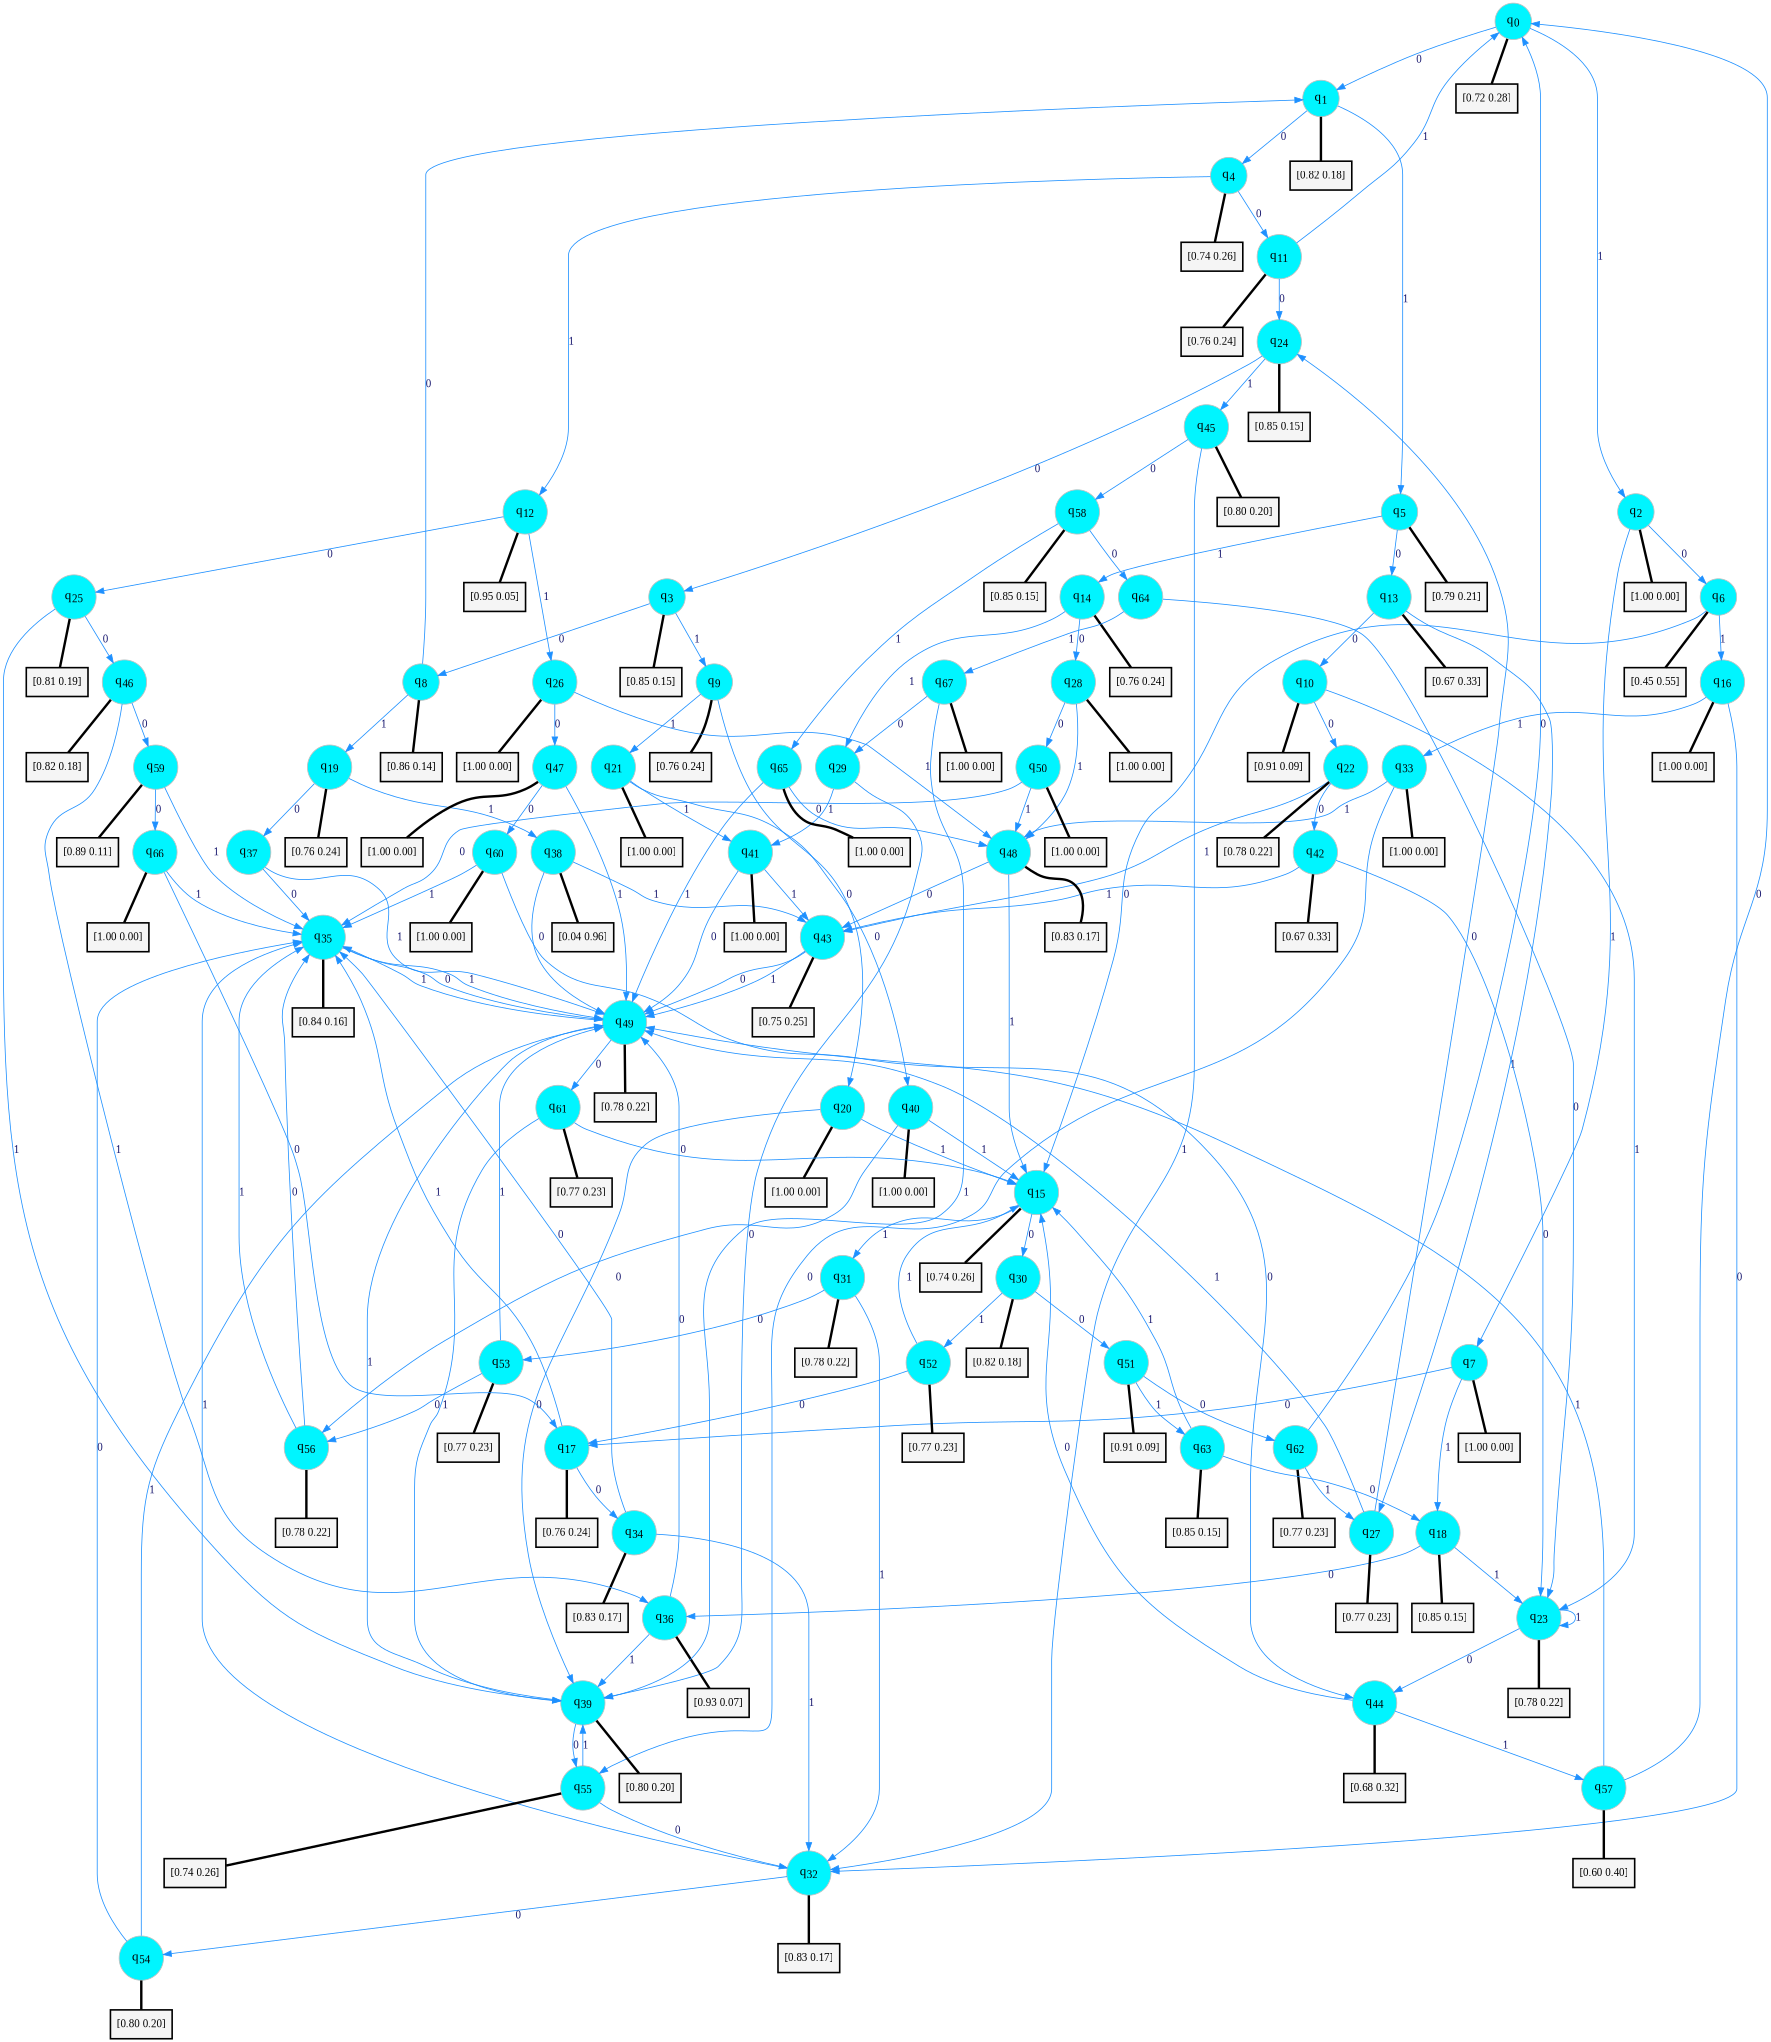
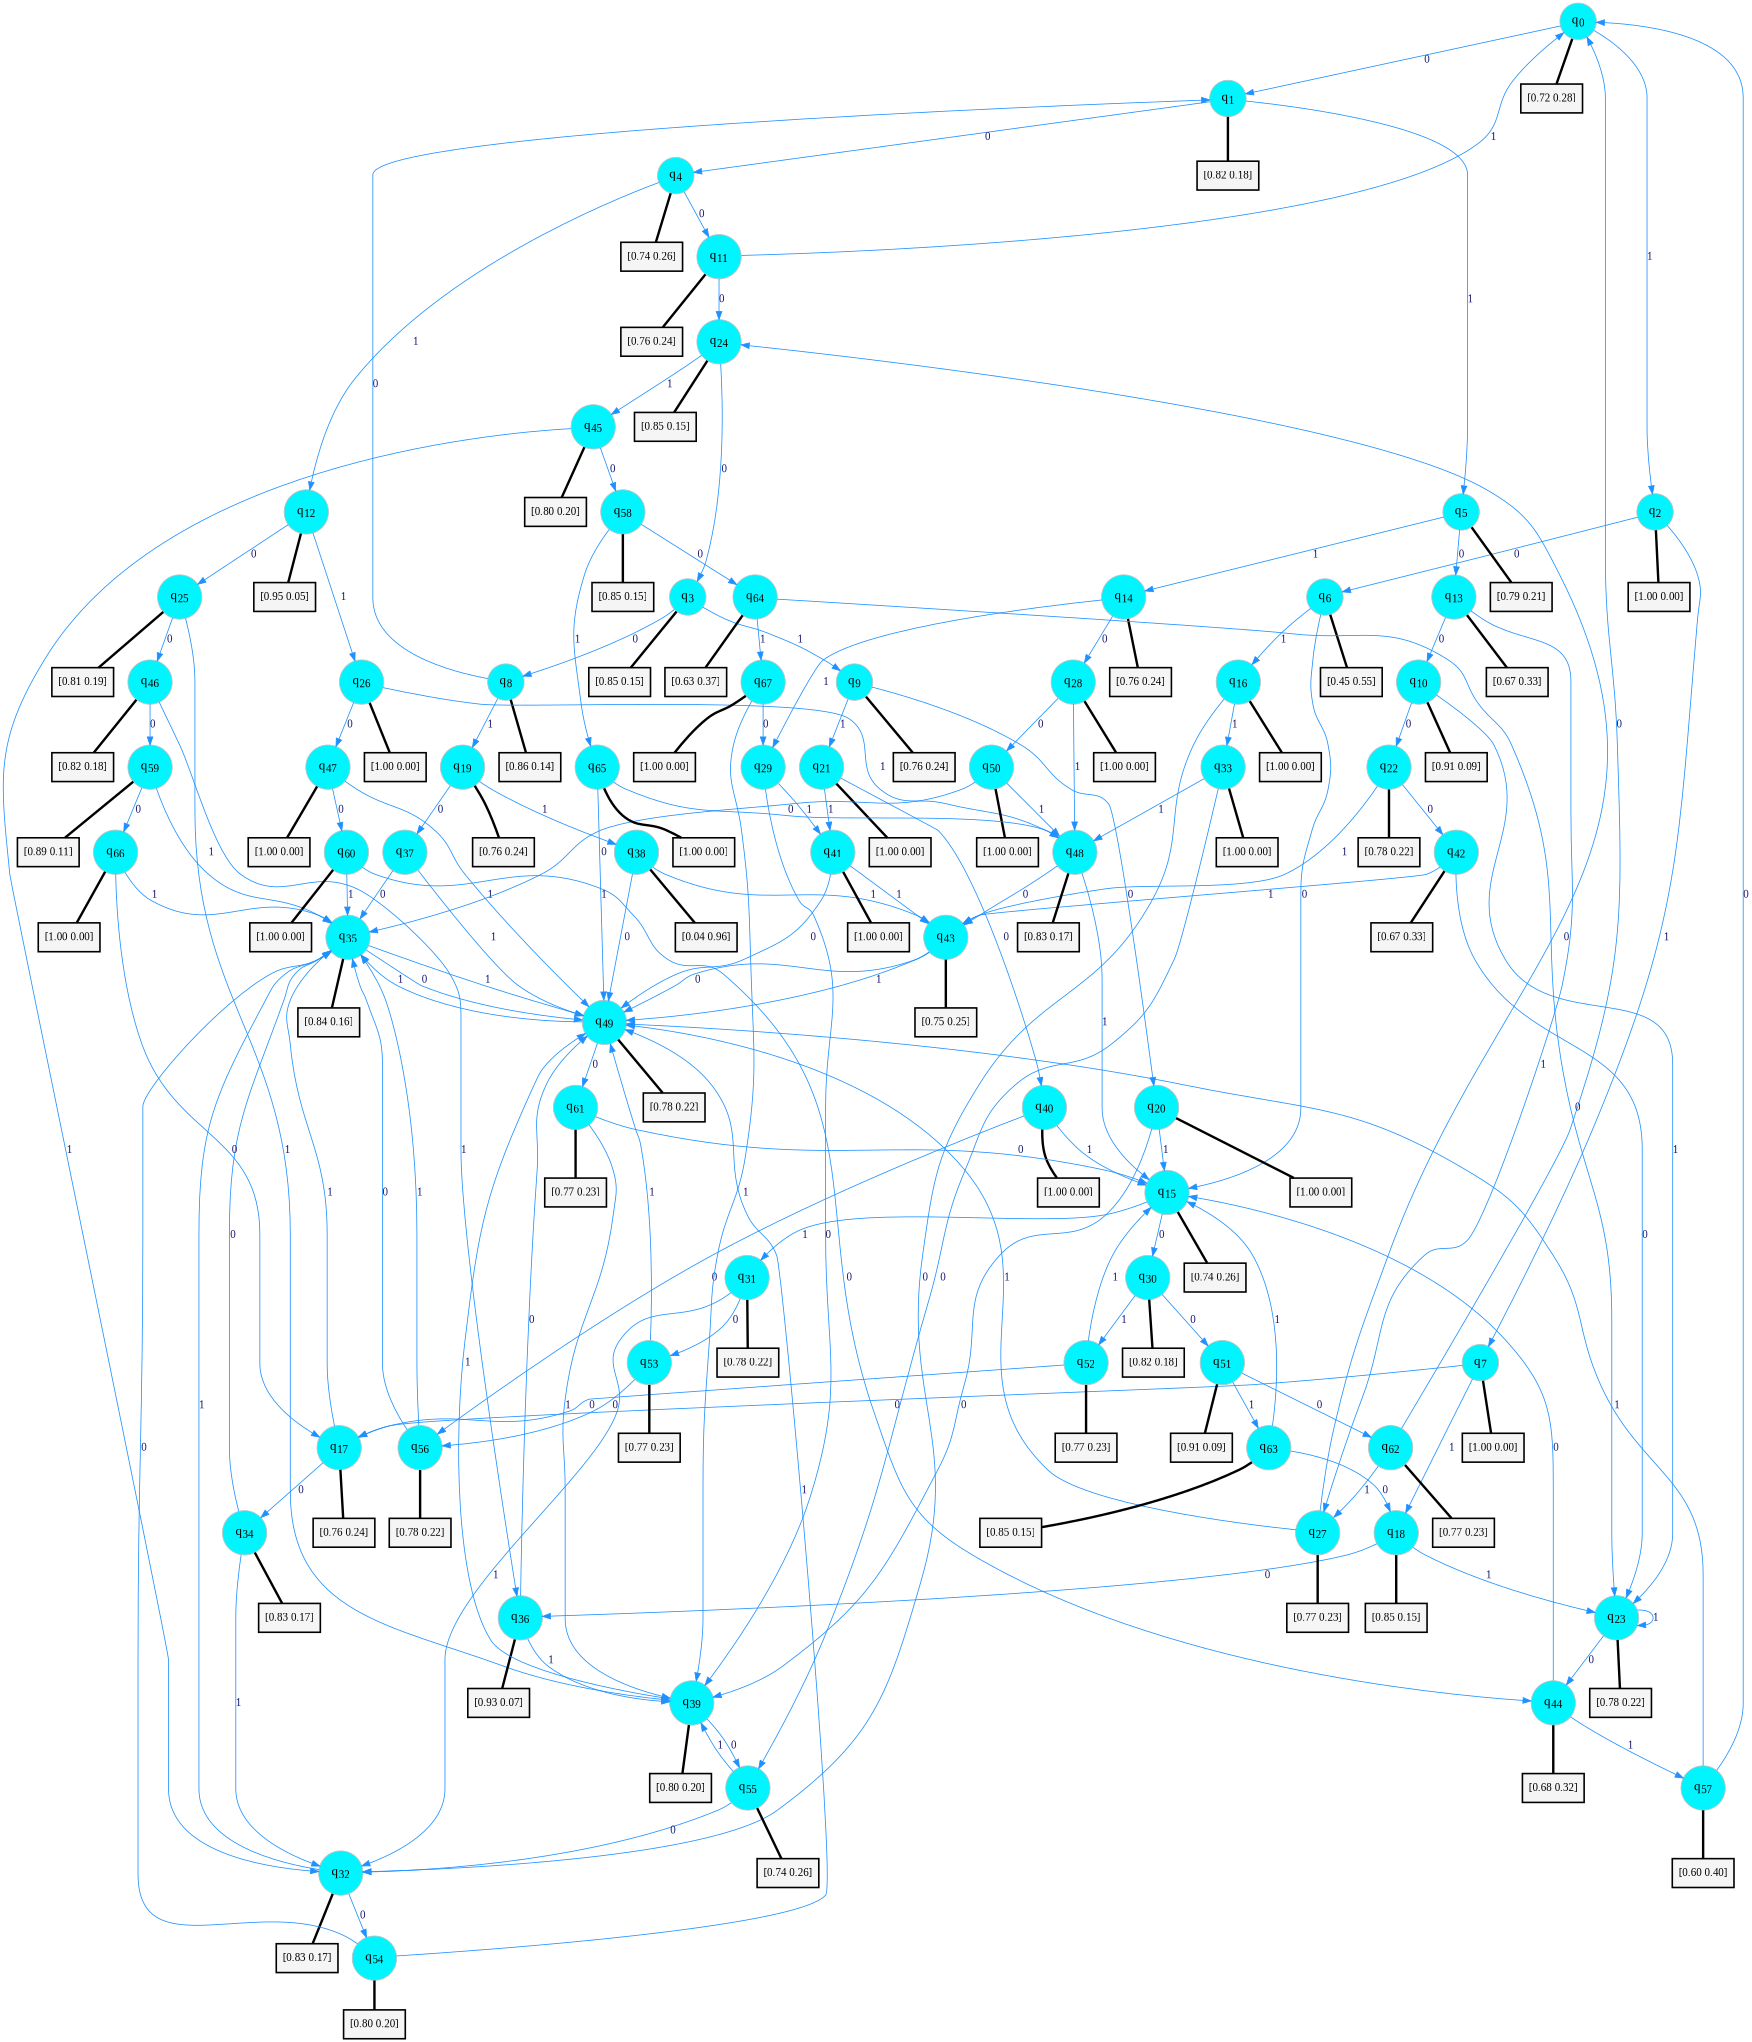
node "[0.63 0.37]": added
